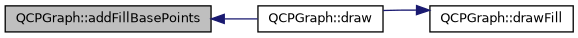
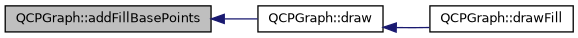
edge "QCPGraph::draw" -> "QCPGraph::drawFill": reversed
